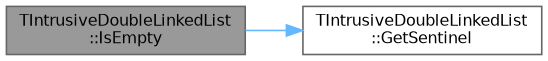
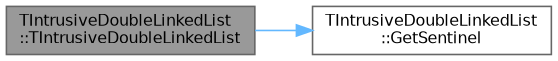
node "TIntrusiveDoubleLinkedList ::IsEmpty": label "TIntrusiveDoubleLinkedList ::IsEmpty" -> "TIntrusiveDoubleLinkedList ::TIntrusiveDoubleLinkedList"
